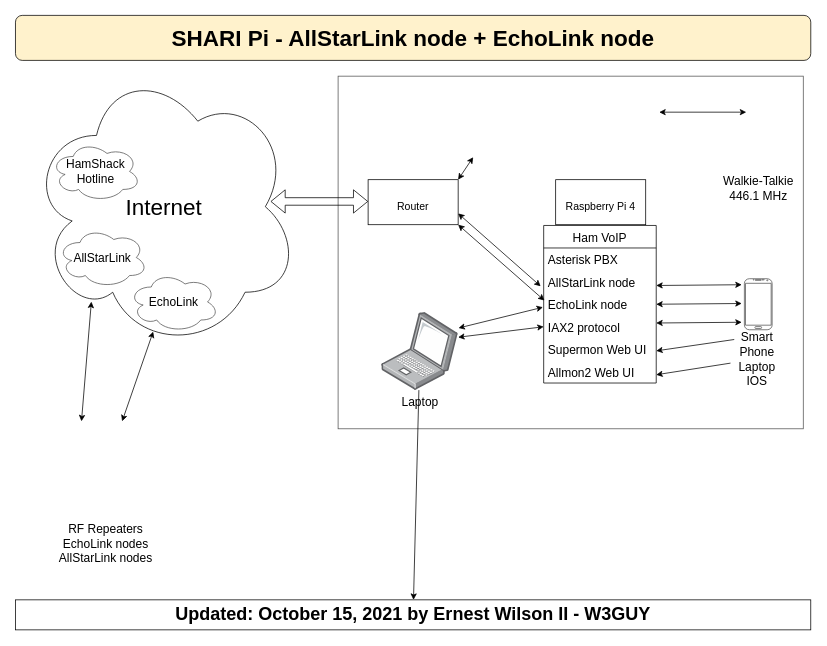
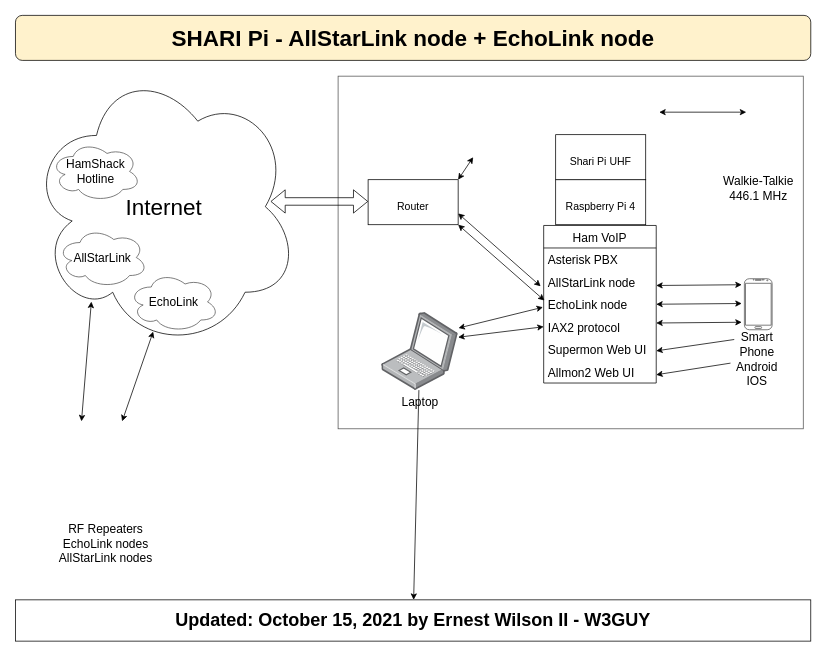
node "Shari Pi UHF": added
node "Smart Phone Laptop IOS": label "Smart Phone Laptop IOS" -> "Smart Phone Android IOS"
node "Updated: October 15, 2021 by Ernest Wilson II - W3GUY": size 795x30 -> 795x41
